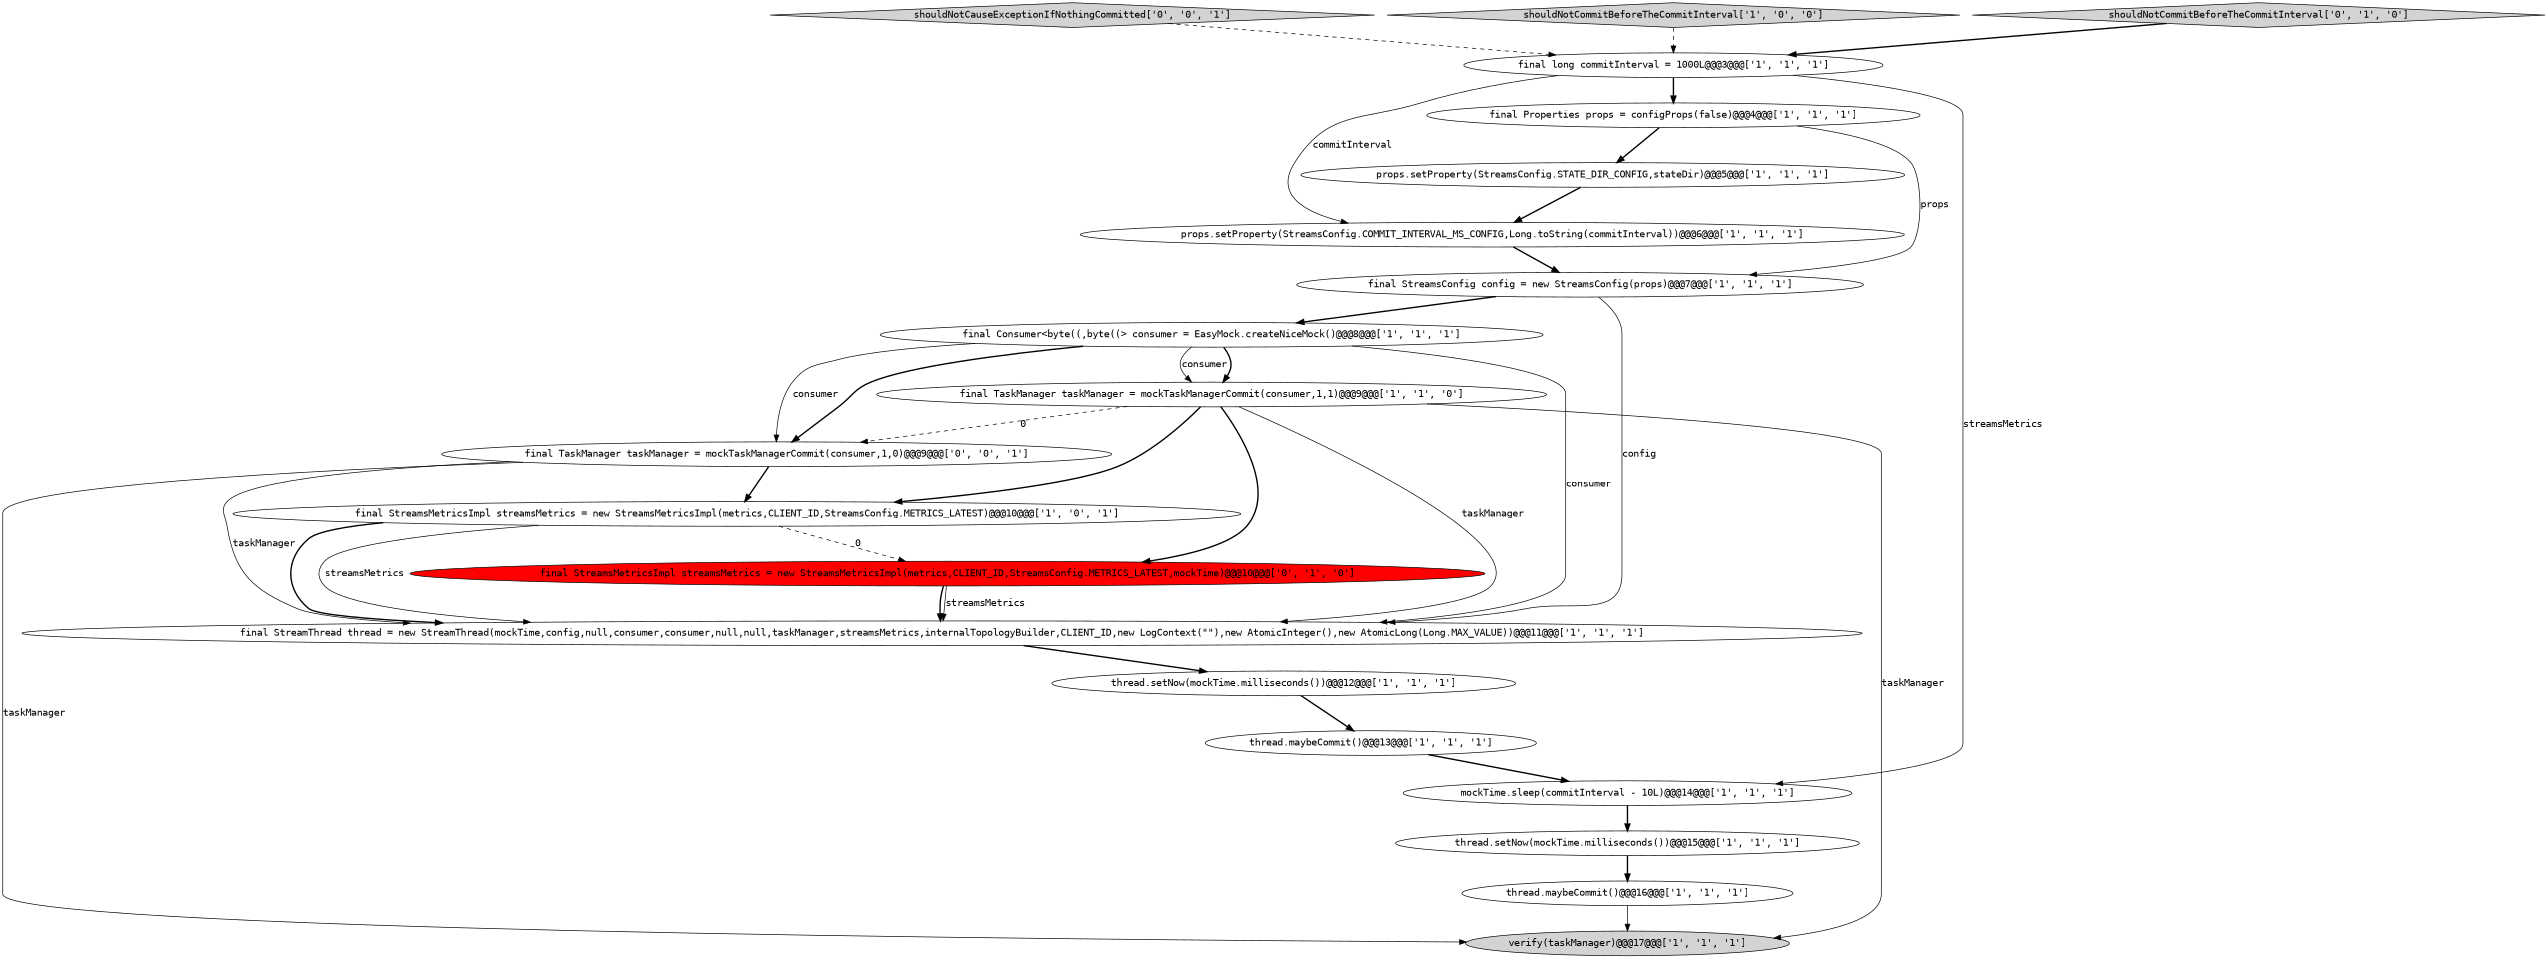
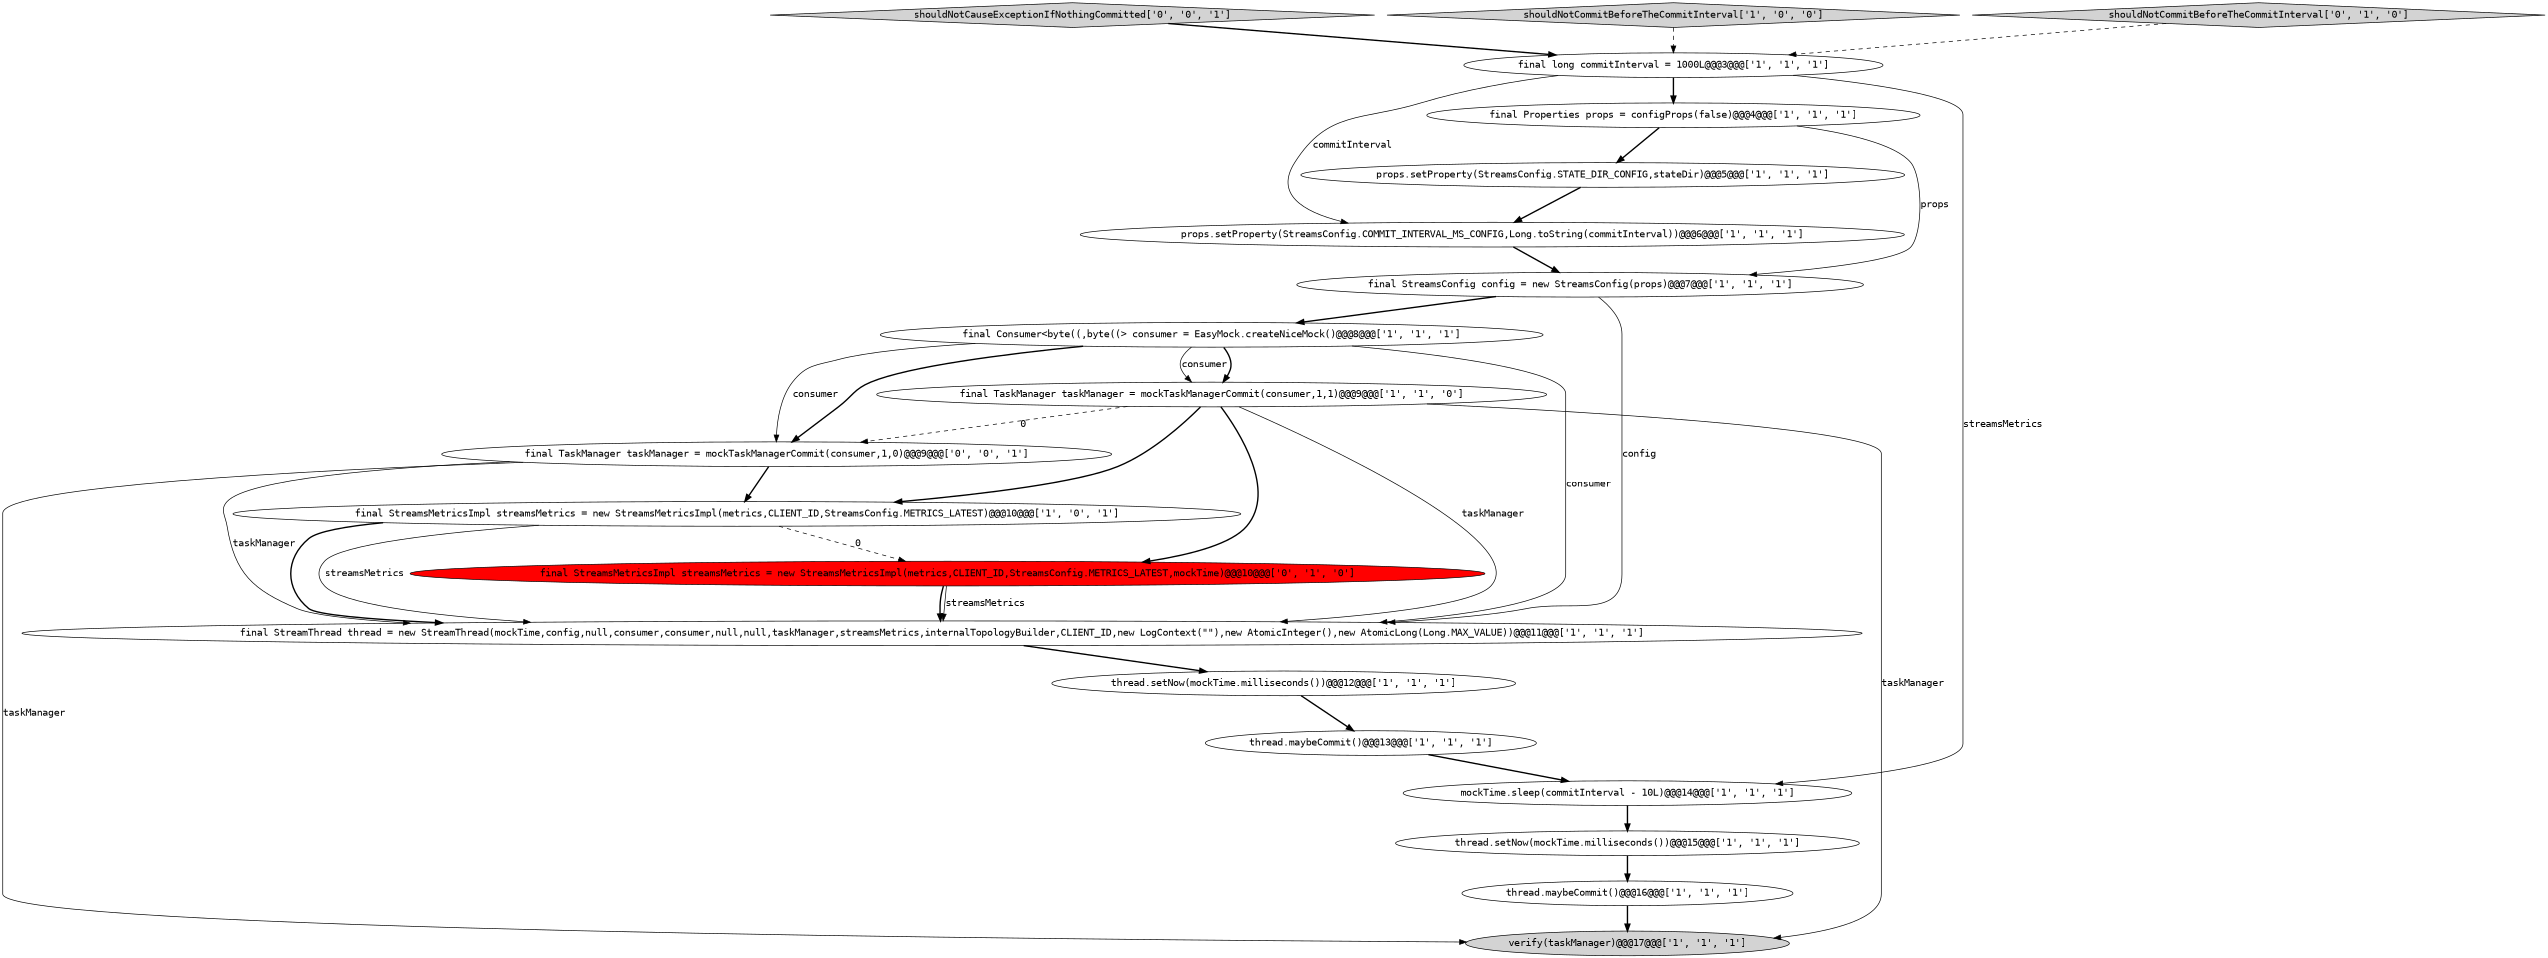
edge "shouldNotCauseExceptionIfNothingCommitted['0', '0', '1']" -> "final long commitInterval = 1000L@@@3@@@['1', '1', '1']": style dashed -> bold
edge "shouldNotCommitBeforeTheCommitInterval['0', '1', '0']" -> "final long commitInterval = 1000L@@@3@@@['1', '1', '1']": style bold -> dashed
edge "thread.maybeCommit()@@@16@@@['1', '1', '1']" -> "verify(taskManager)@@@17@@@['1', '1', '1']": style solid -> bold
